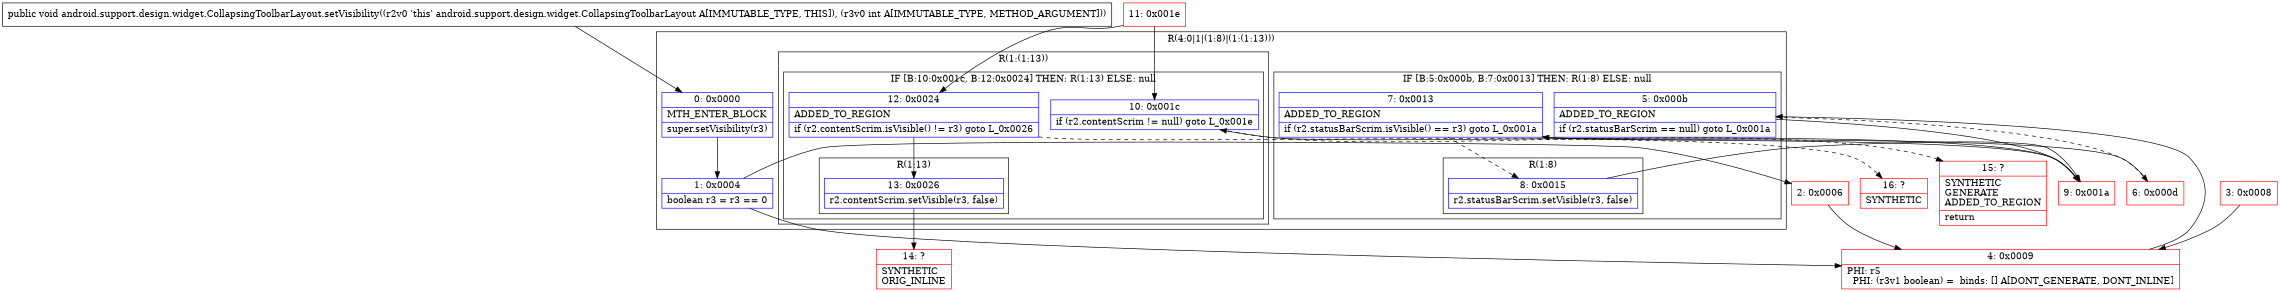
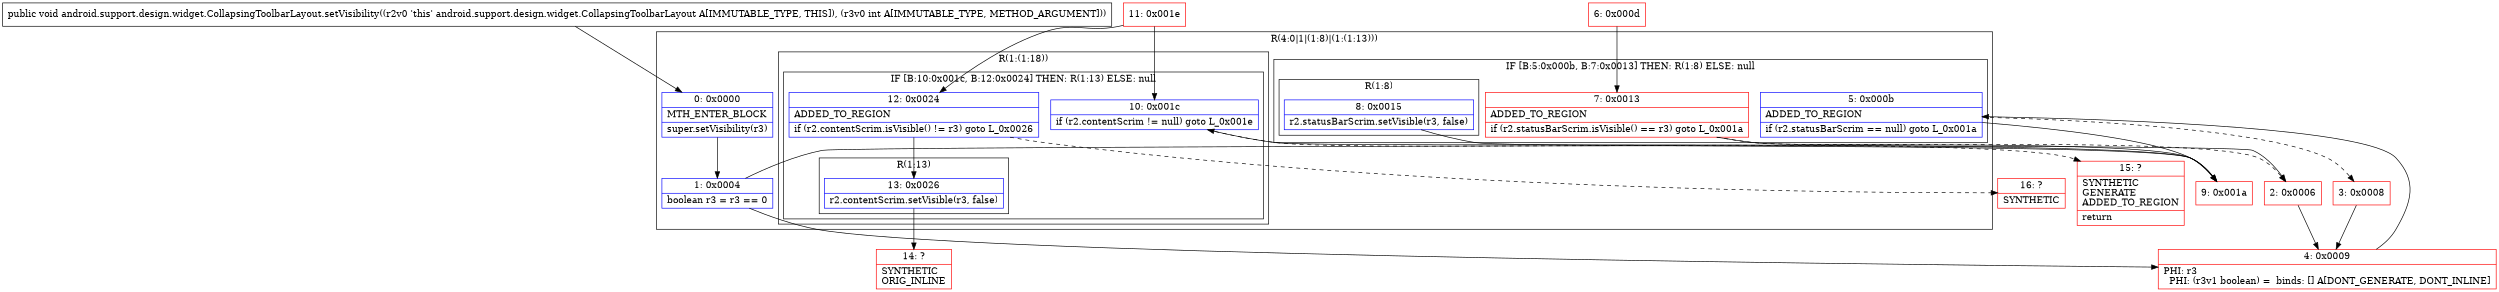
cluster "R(1:(1:13))": label "R(1:(1:13))" -> "R(1:(1:18))"
node "7: 0x0013": color blue -> red
edge "5: 0x000b" -> "6: 0x000d": now "5: 0x000b" -> "3: 0x0008"
edge "7: 0x0013" -> "8: 0x0015": now "7: 0x0013" -> "2: 0x0006"
node "4: 0x0009": text "PHI: r5" -> "PHI: r3"
